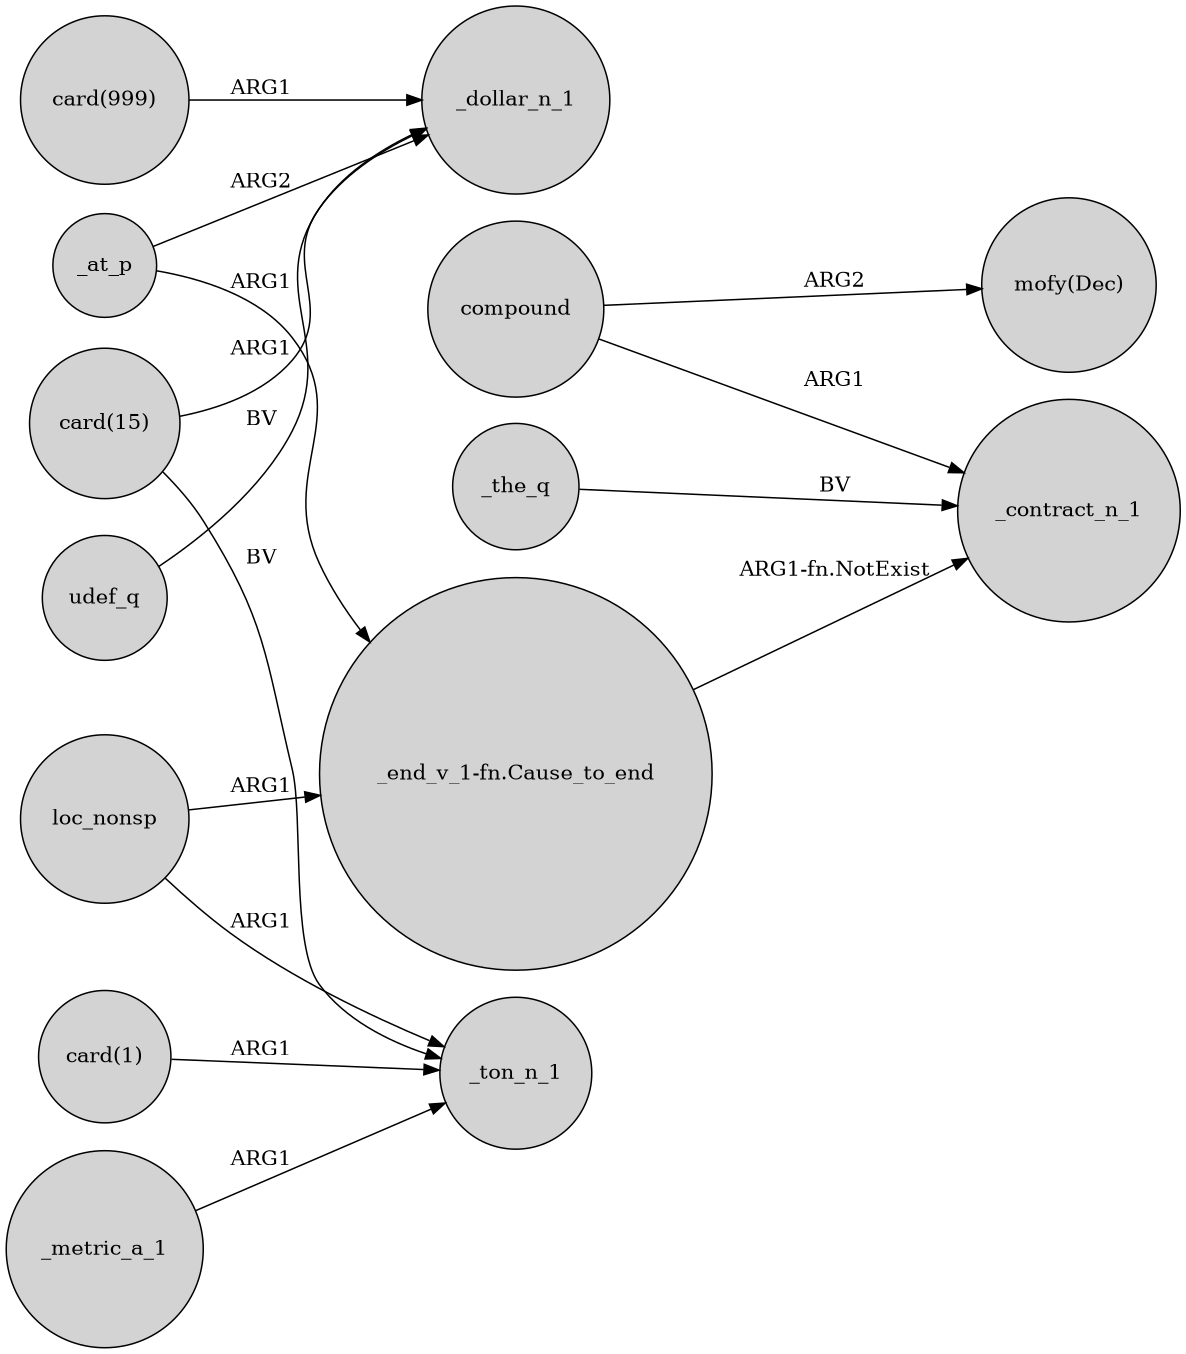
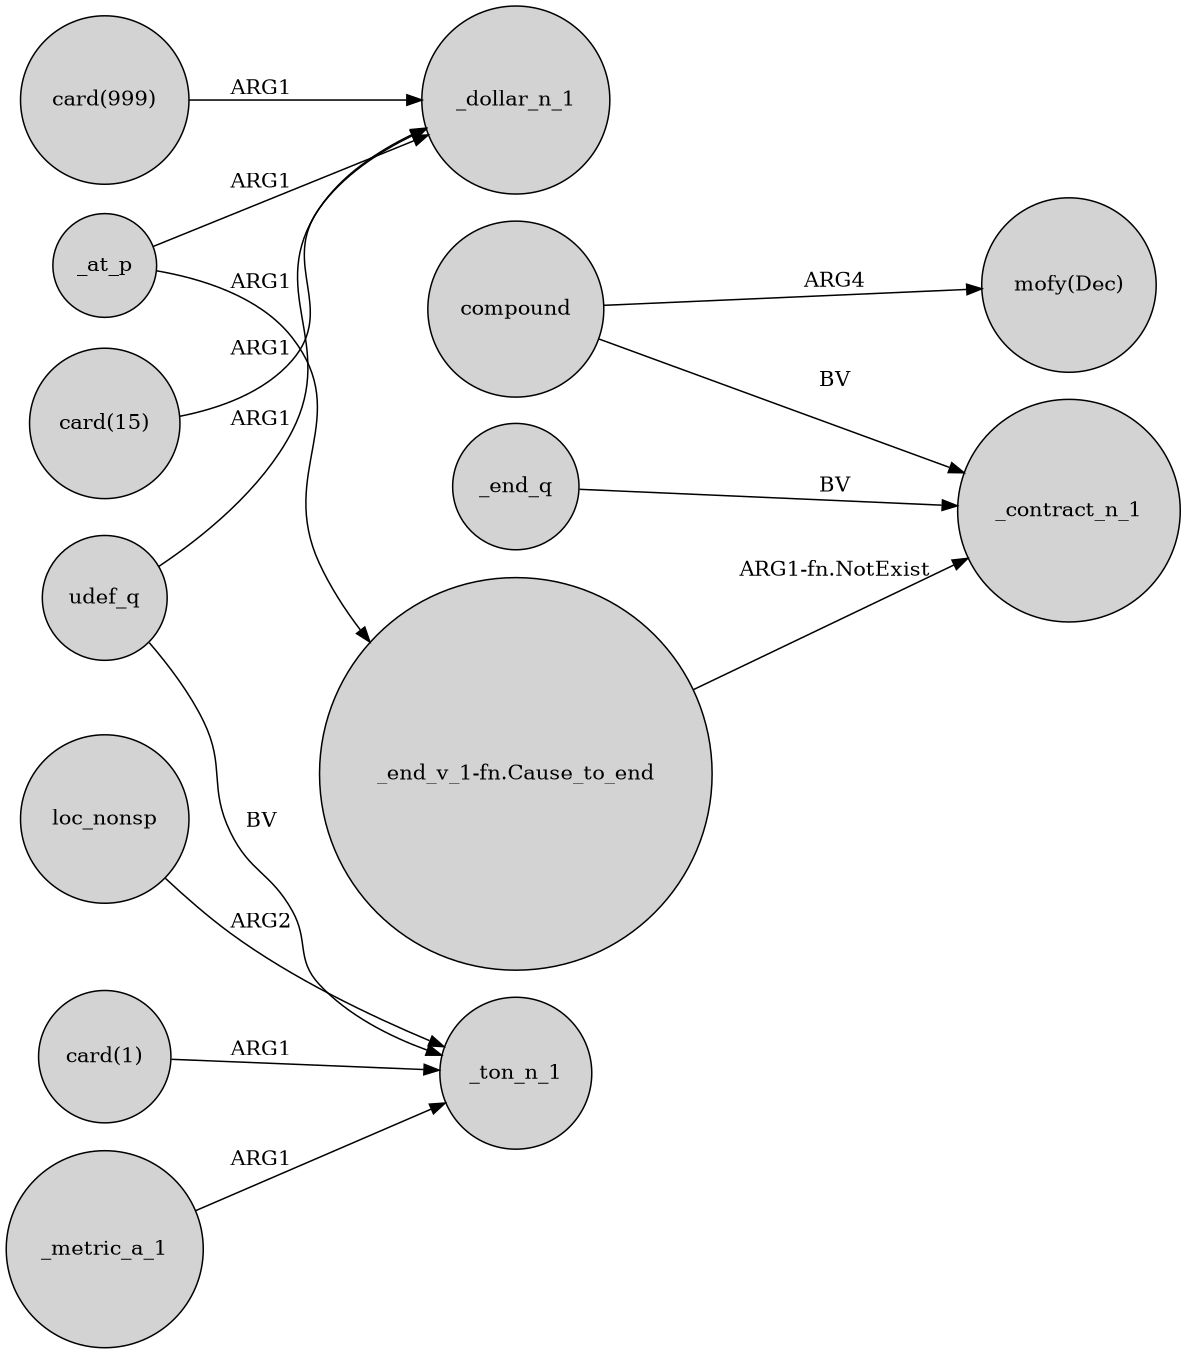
edge "_at_p" -> "_dollar_n_1": label "ARG2" -> "ARG1"
edge "compound" -> "mofy(Dec)": label "ARG2" -> "ARG4"
edge "compound" -> "_contract_n_1": label "ARG1" -> "BV"
edge "udef_q" -> "_dollar_n_1": label "BV" -> "ARG1"
node "_the_q": label "_the_q" -> "_end_q"
edge "card(15)" -> "_ton_n_1": now "udef_q" -> "_ton_n_1"
edge "loc_nonsp" -> "_end_v_1-fn.Cause_to_end": removed, label "ARG1"
edge "loc_nonsp" -> "_ton_n_1": label "ARG1" -> "ARG2"
